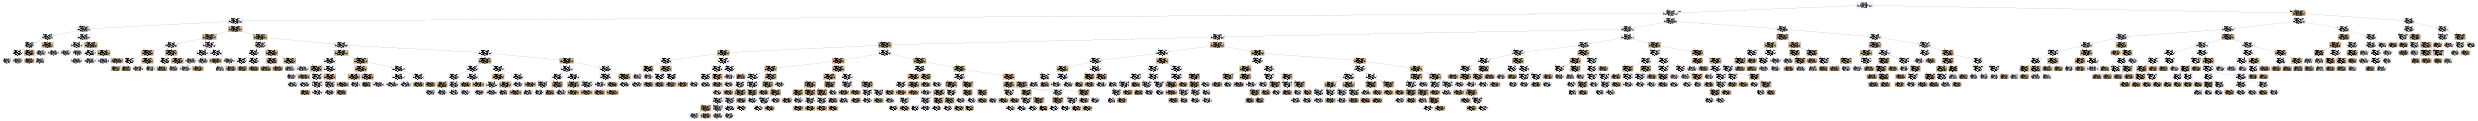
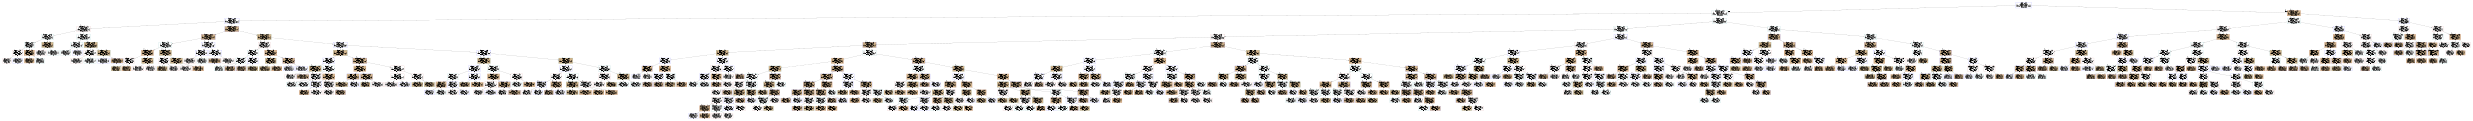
node "gini = 0.638 samples = 202 value = [66, 92, 44] class = DCP": added
